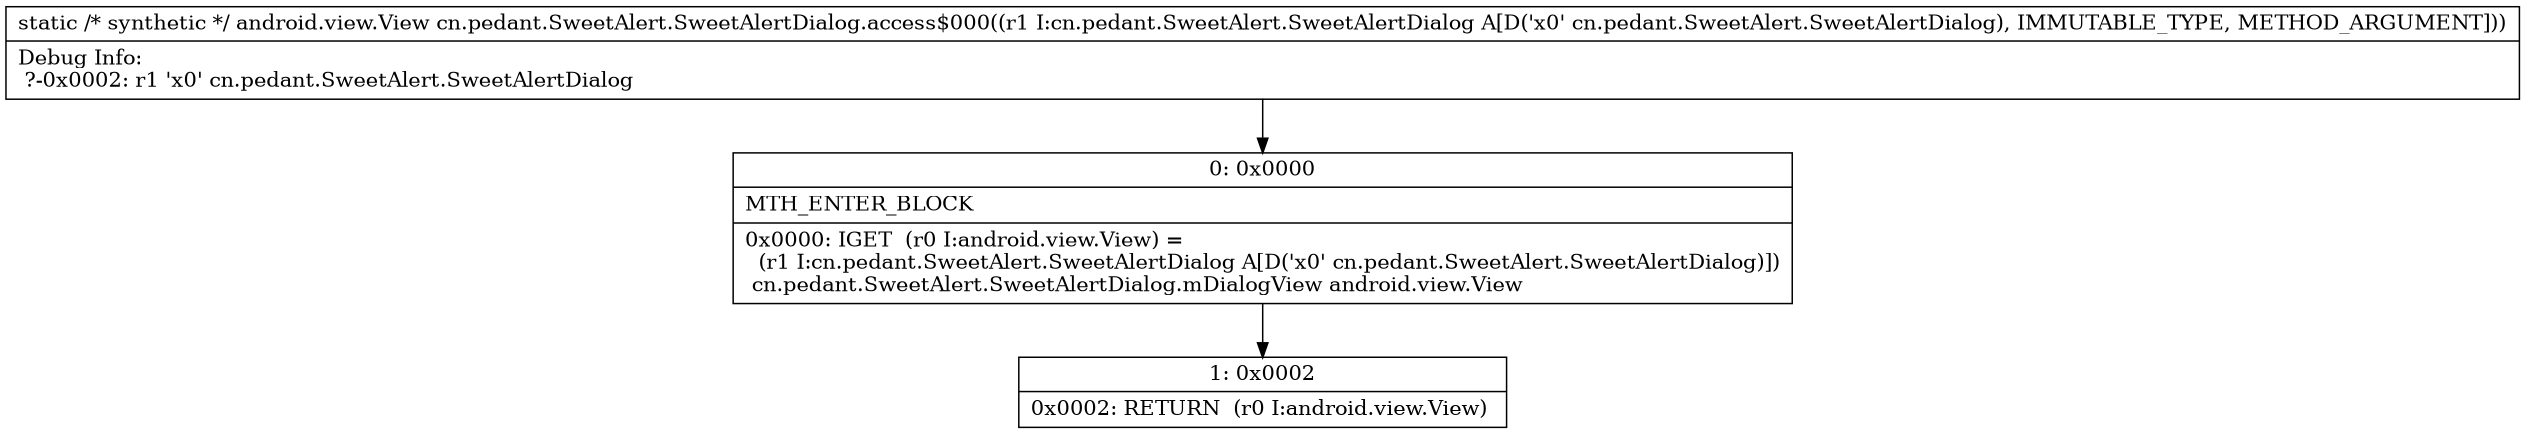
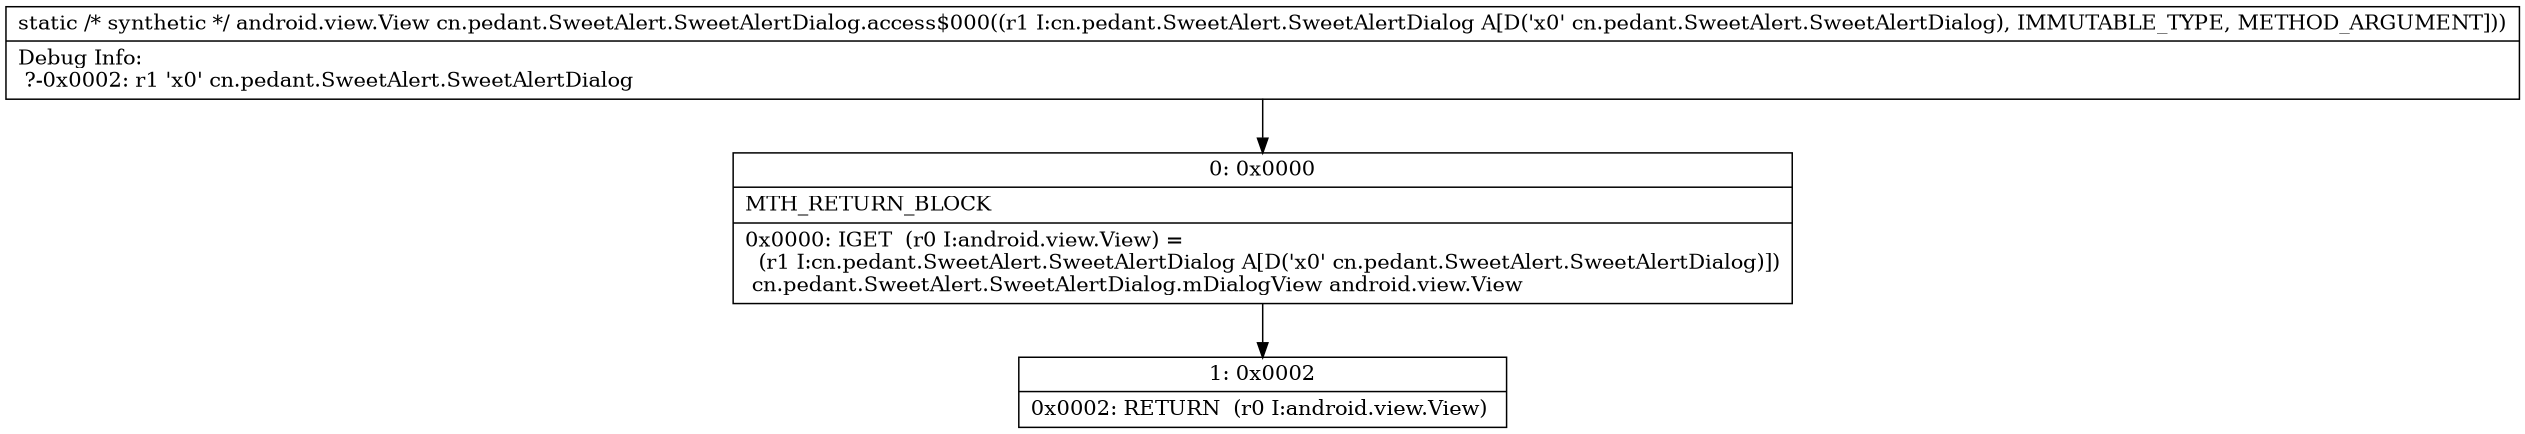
node "0: 0x0000": text "MTH_ENTER_BLOCK" -> "MTH_RETURN_BLOCK"
